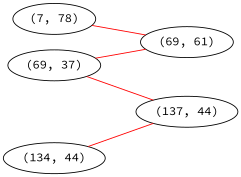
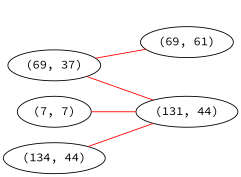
node "(7, 78)": removed
node "(7, 7)": added
node "(137, 44)": label "(137, 44)" -> "(131, 44)"
